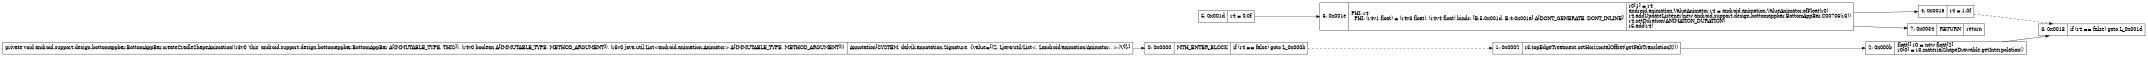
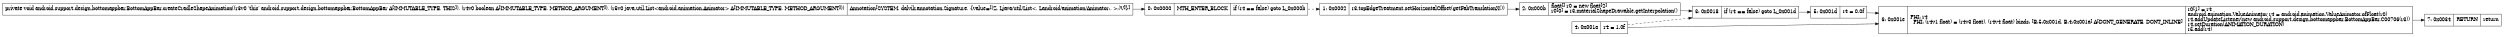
edge "3: 0x0018" -> "5: 0x001d": added
edge "6: 0x001e" -> "4: 0x001a": reversed
